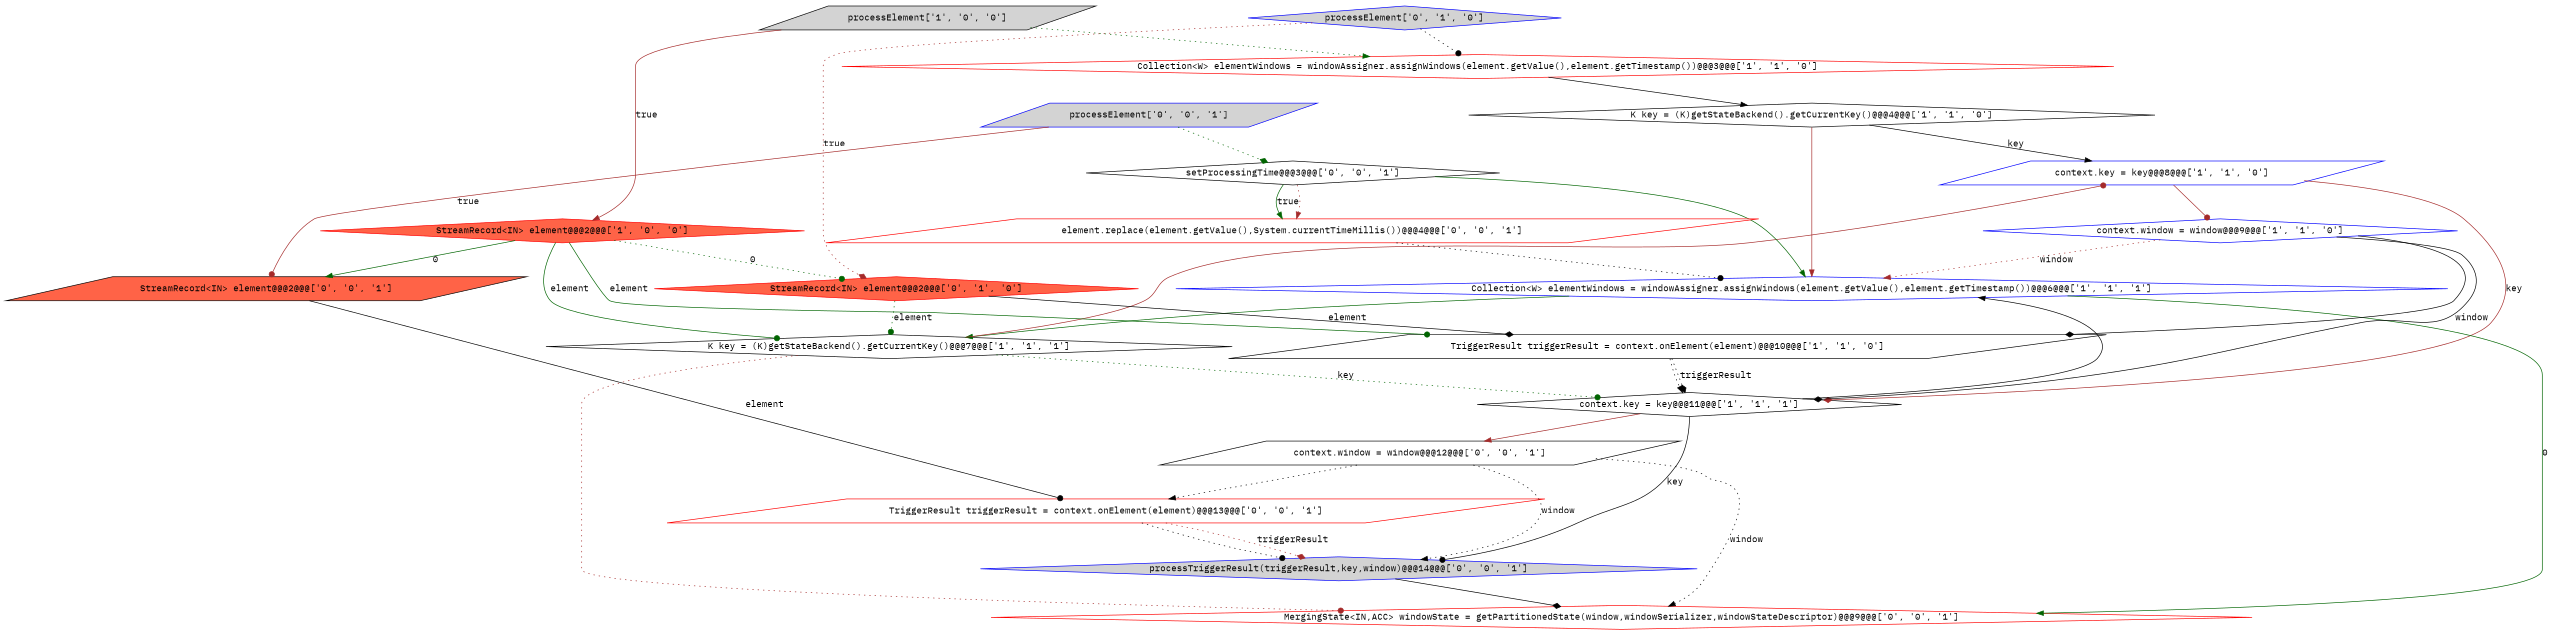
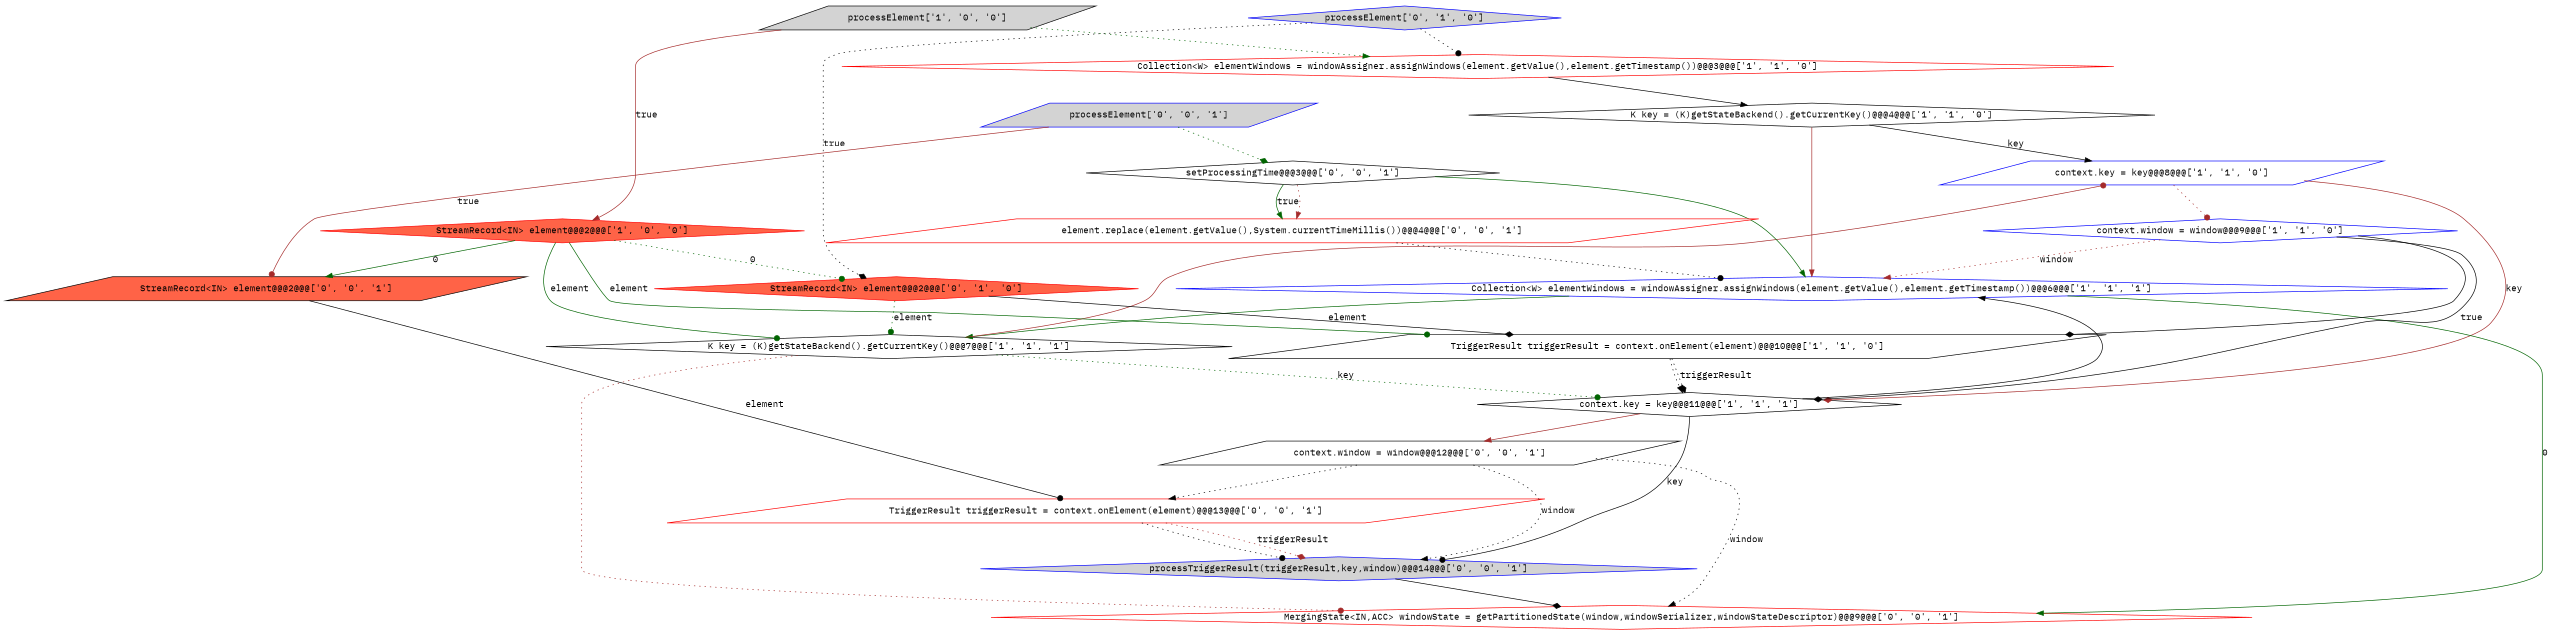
edge "processElement['0', '1', '0']" -> "StreamRecord<IN> element@@@2@@@['0', '1', '0']": color brown -> black
edge "context.key = key@@@8@@@['1', '1', '0']" -> "context.window = window@@@9@@@['1', '1', '0']": style solid -> dotted
edge "context.window = window@@@9@@@['1', '1', '0']" -> "context.key = key@@@11@@@['1', '1', '1']": label "window" -> "true"
